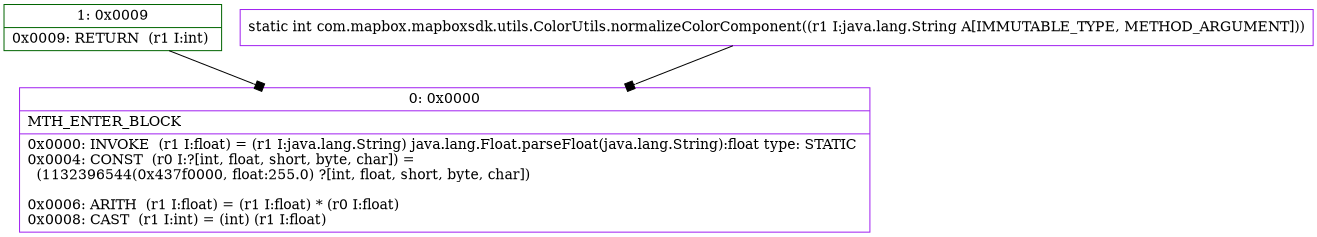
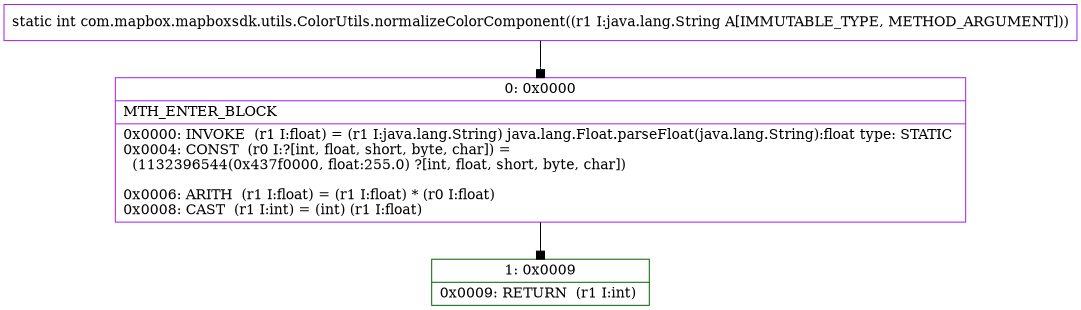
edge "1: 0x0009" -> "0: 0x0000": reversed
